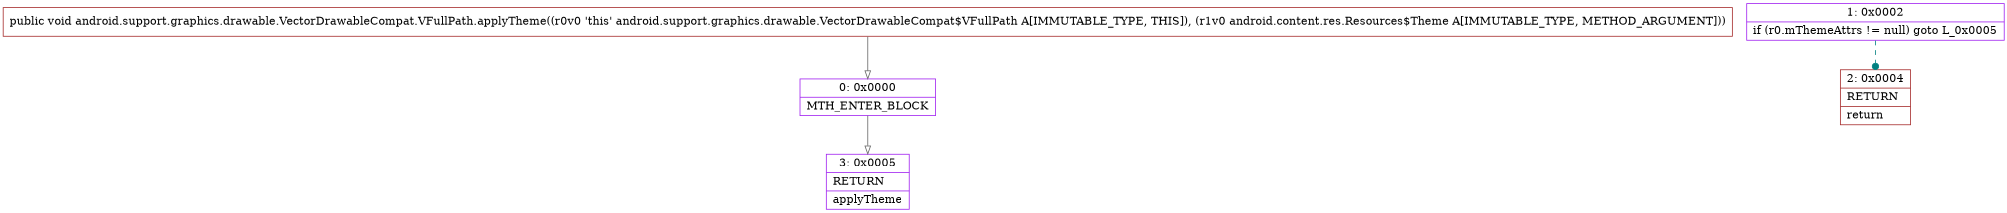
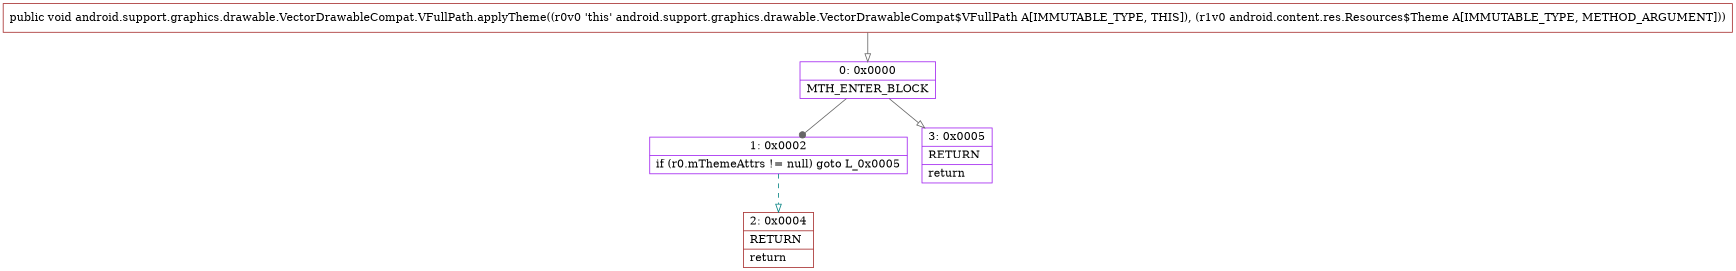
edge "1: 0x0002" -> "2: 0x0004": arrowhead dot -> onormal
edge "0: 0x0000" -> "1: 0x0002": added
node "3: 0x0005": text "applyTheme" -> "return"
